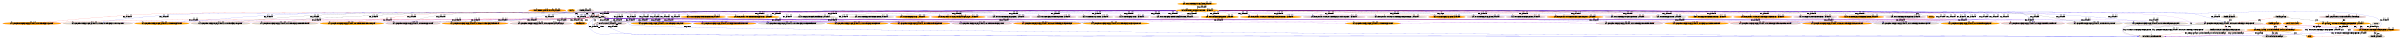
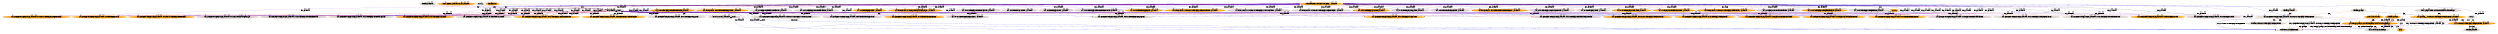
edge "(Call,(OMX_VIDEO_PARAM_MPEG4TYPE*)paramData)" -> "(MethodParameterIn,OMX_INOUT OMX_PTR     paramData)": reversed
node "1000148": fillcolor orange -> lightgrey
edge "(MethodParameterIn,OMX_INOUT OMX_PTR     paramData)" -> "(Call,(OMX_VIDEO_PARAM_H263TYPE*)paramData)": label "DDG: range" -> "DDG: paramData"
edge "(MethodParameterIn,OMX_INOUT OMX_PTR     paramData)" -> "(Call,(OMX_PARAM_COMPONENTROLETYPE *) paramData)": label "DDG: paramData" -> "DDG: range"
node "(Literal,(OMX_PARAM_PORTDEFINITIONTYPE *) paramData)": label "(Literal,(OMX_PARAM_PORTDEFINITIONTYPE *) paramData)" -> "(Call,(OMX_PARAM_PORTDEFINITIONTYPE *) paramData)"
edge "(Call,paramData == NULL)" -> "(Identifier,NULL)": now "(Call,paramData == NULL)" -> "(Call,(QOMX_VIDEO_HIERARCHICALLAYERS*) paramData)"
edge "(MethodParameterIn,OMX_INOUT OMX_PTR     paramData)" -> "(MethodReturn,OMX_ERRORTYPE)": label "AST: " -> "DDG: paramData"
edge "(Call,(OMX_QCOM_VIDEO_PARAM_QPRANGETYPE*) paramData)" -> "(MethodReturn,OMX_ERRORTYPE)": label "DDG: (OMX_QCOM_VIDEO_PARAM_QPRANGETYPE*) paramData" -> "DDG: paramData"
